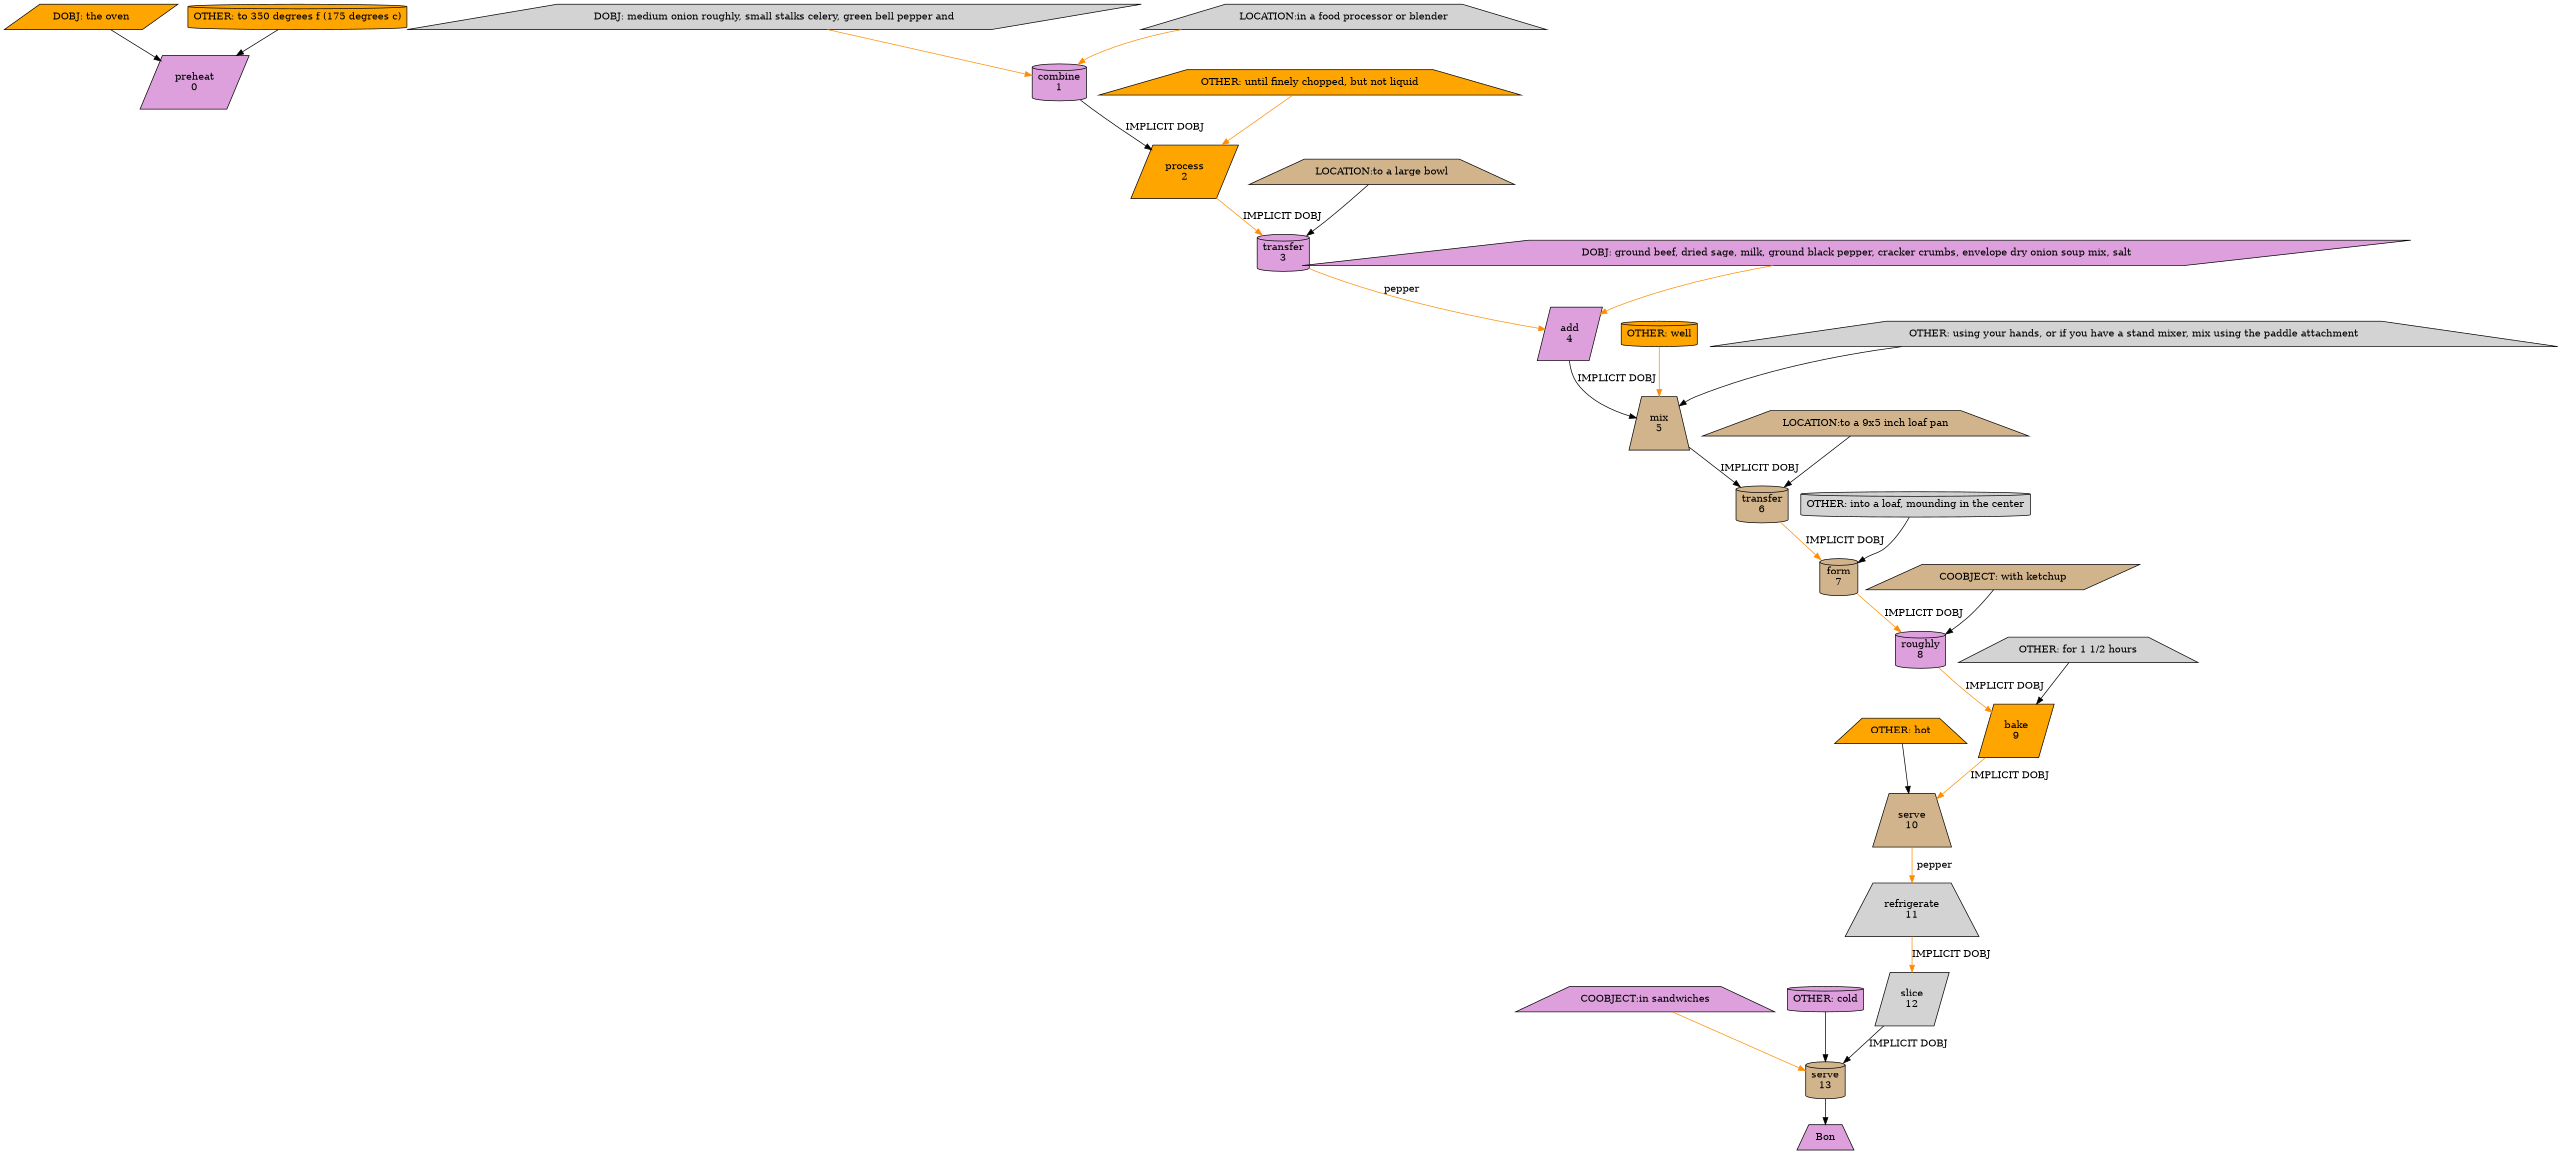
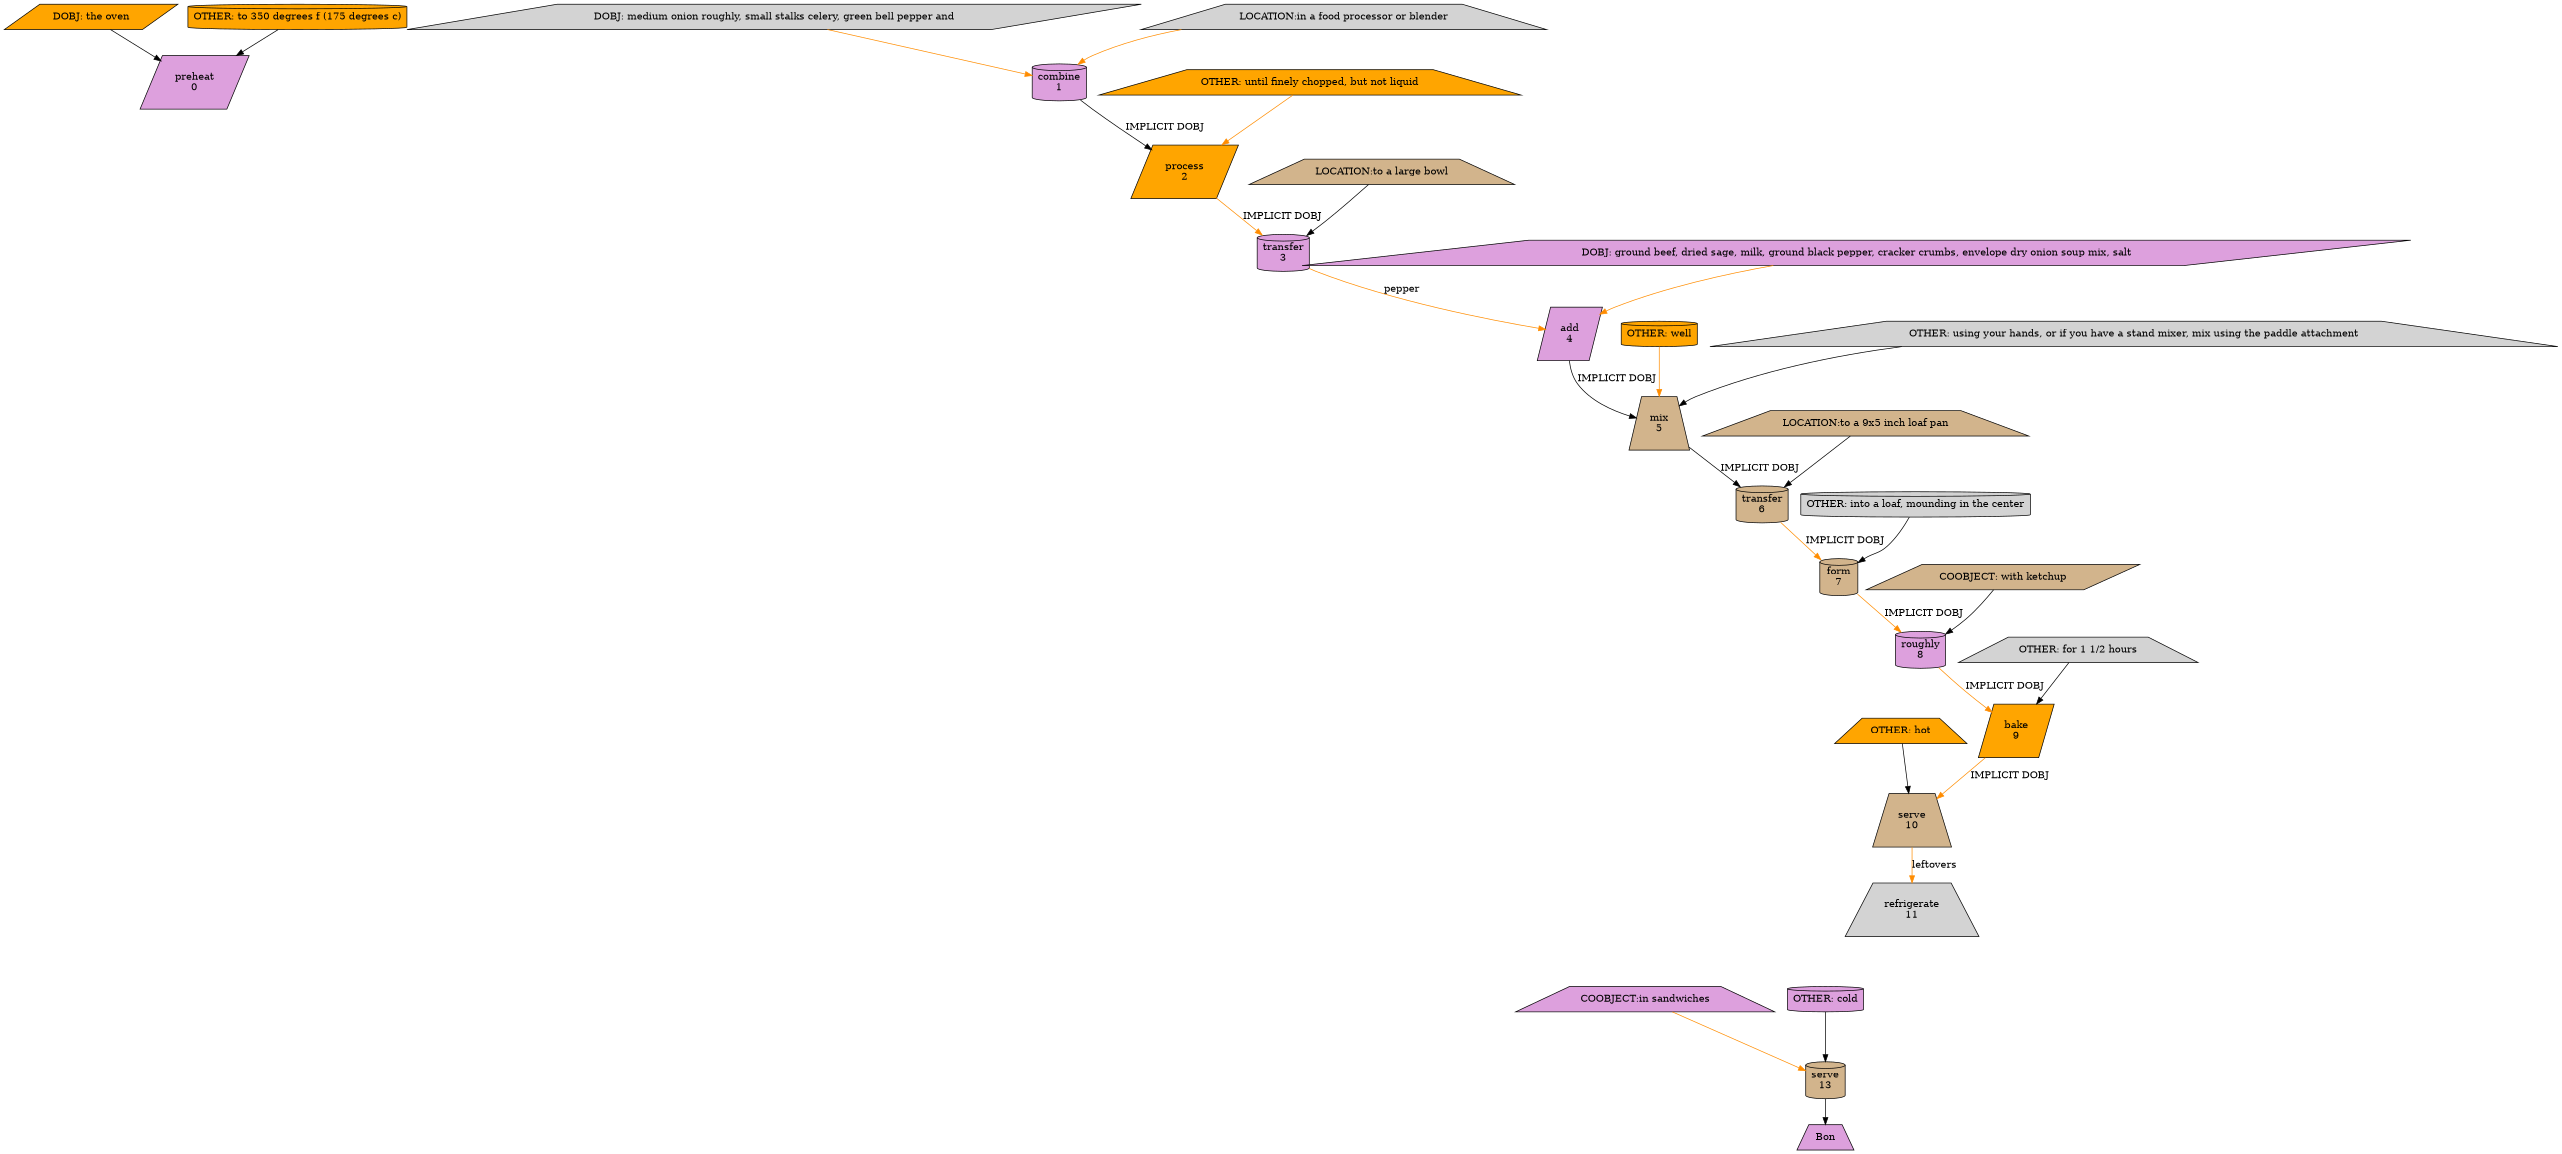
edge "serve 10" -> "refrigerate 11": label "pepper" -> "leftovers"
node "slice 12": removed
